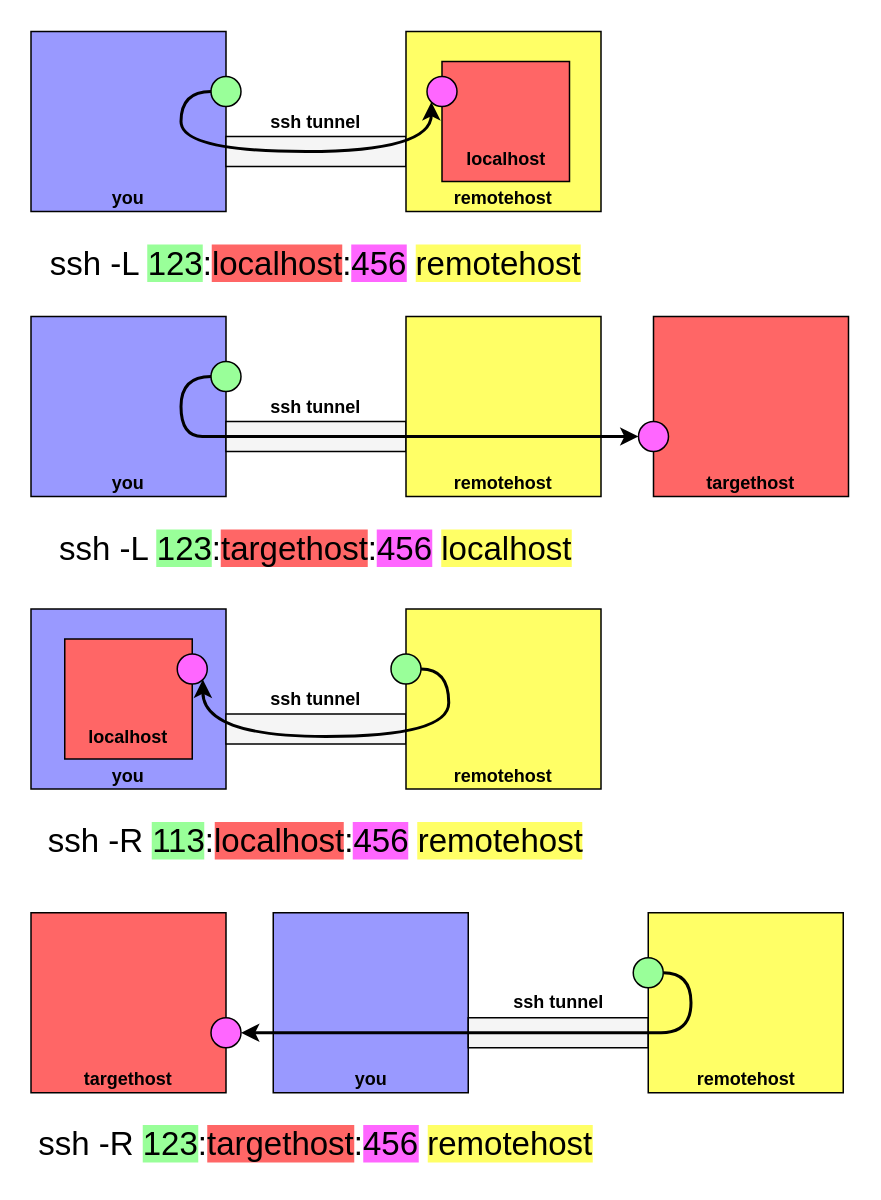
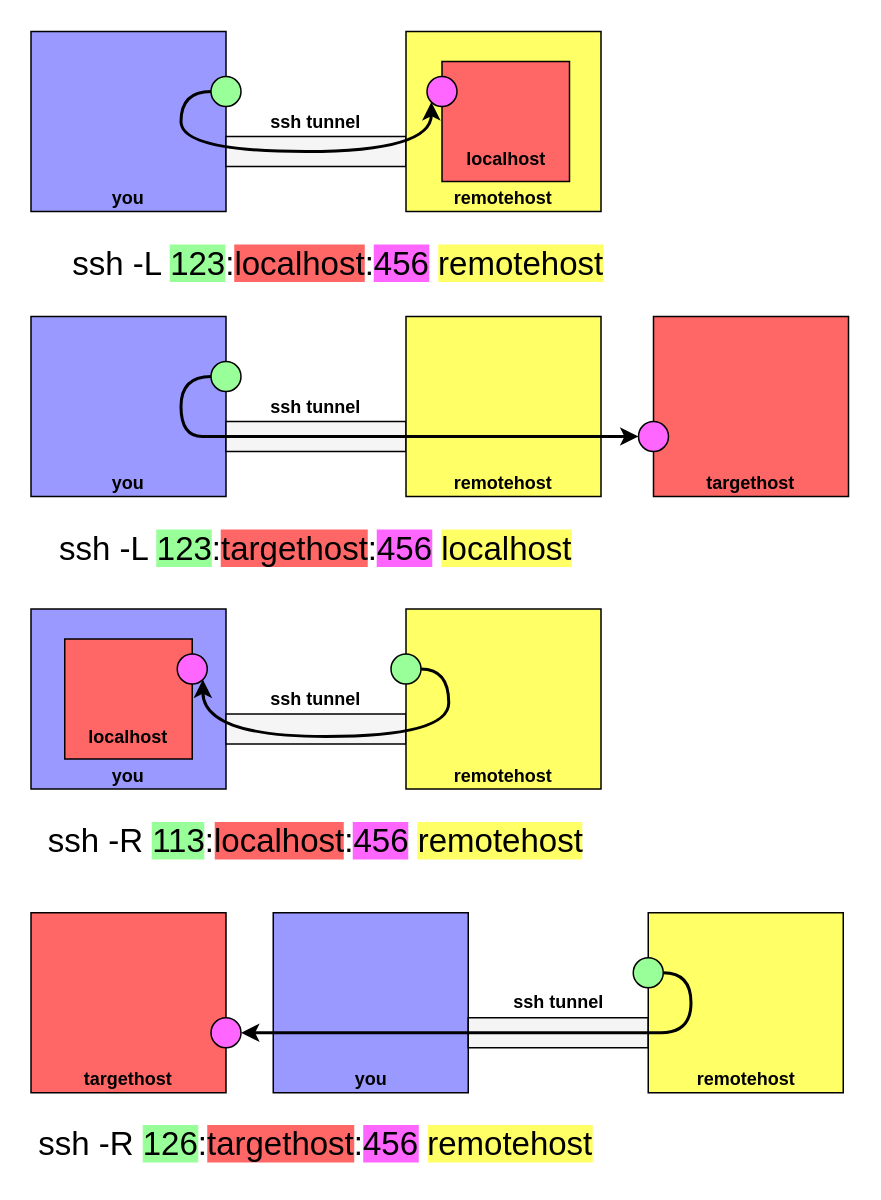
node "ssh -L 123:localhost:456 remotehost": moved (316, 264) -> (338, 264)
node "ssh -R 123:targethost:456 remotehost": label "ssh -R 123:targethost:456 remotehost" -> "ssh -R 126:targethost:456 remotehost"
